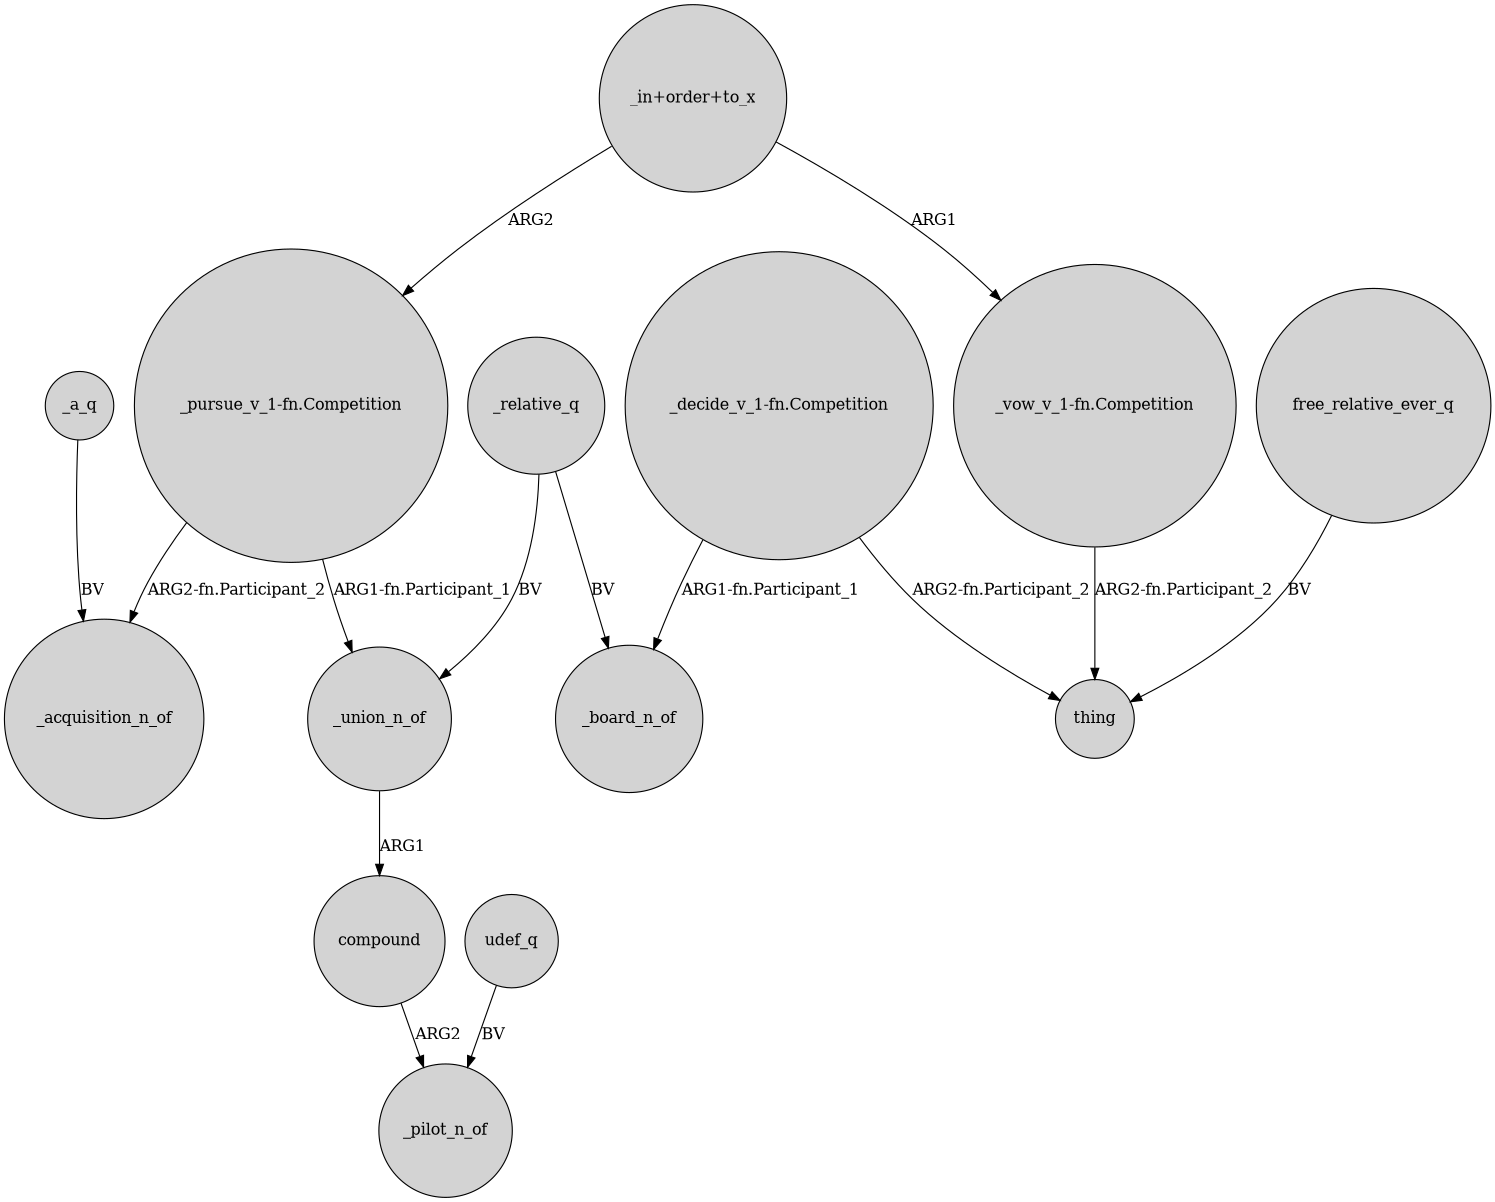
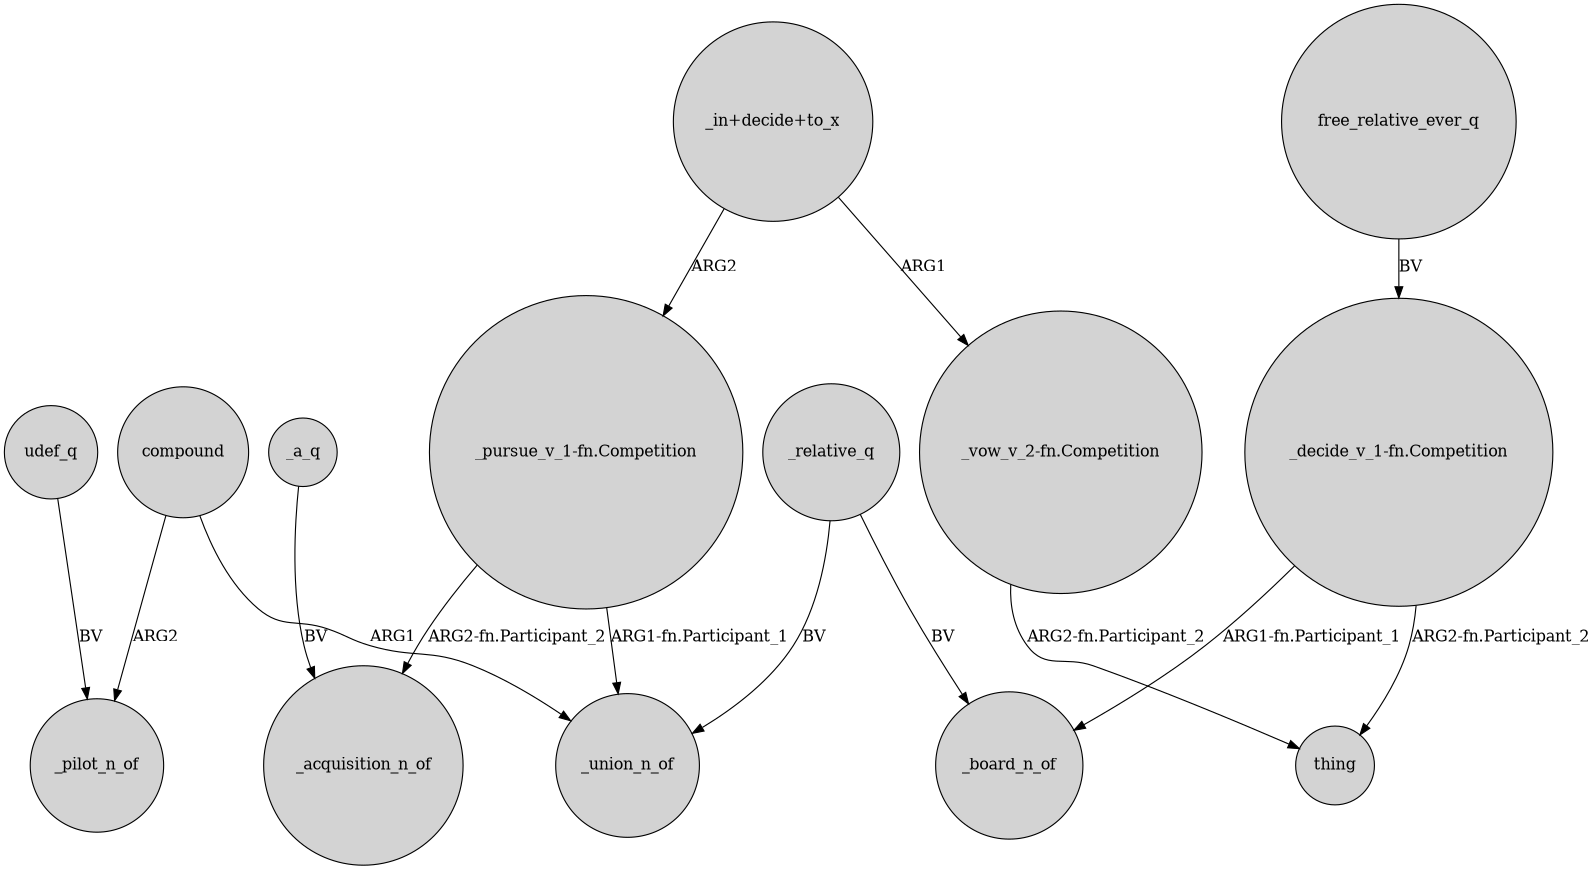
node "_in+order+to_x": label "_in+order+to_x" -> "_in+decide+to_x"
node "_vow_v_1-fn.Competition": label "_vow_v_1-fn.Competition" -> "_vow_v_2-fn.Competition"
edge "free_relative_ever_q" -> "thing": now "free_relative_ever_q" -> "_decide_v_1-fn.Competition"
edge "_union_n_of" -> "compound": reversed
